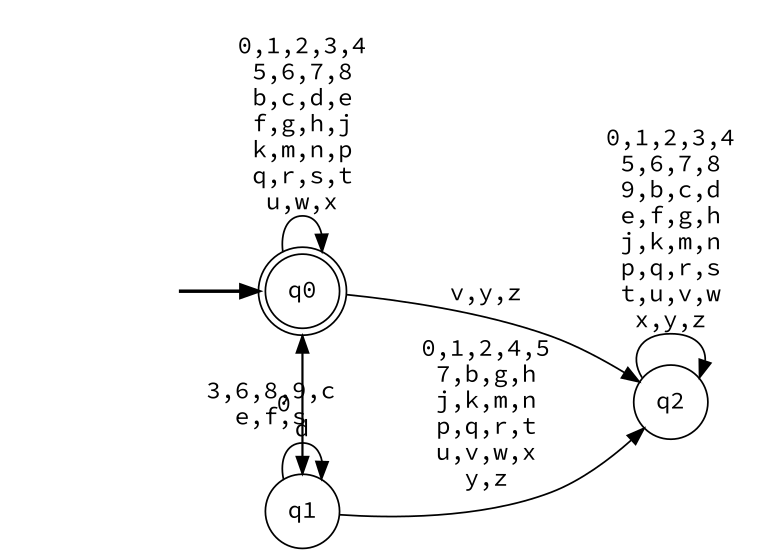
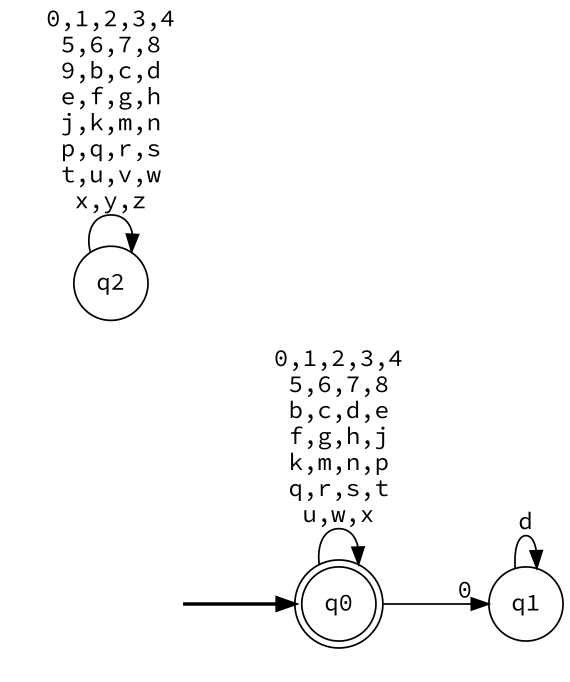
edge "q0" -> "q2": removed, label "v,y,z"
edge "q1" -> "q0": removed, label "3,6,8,9,c e,f,s"
edge "q1" -> "q2": removed, label "0,1,2,4,5 7,b,g,h j,k,m,n p,q,r,t u,v,w,x y,z"
